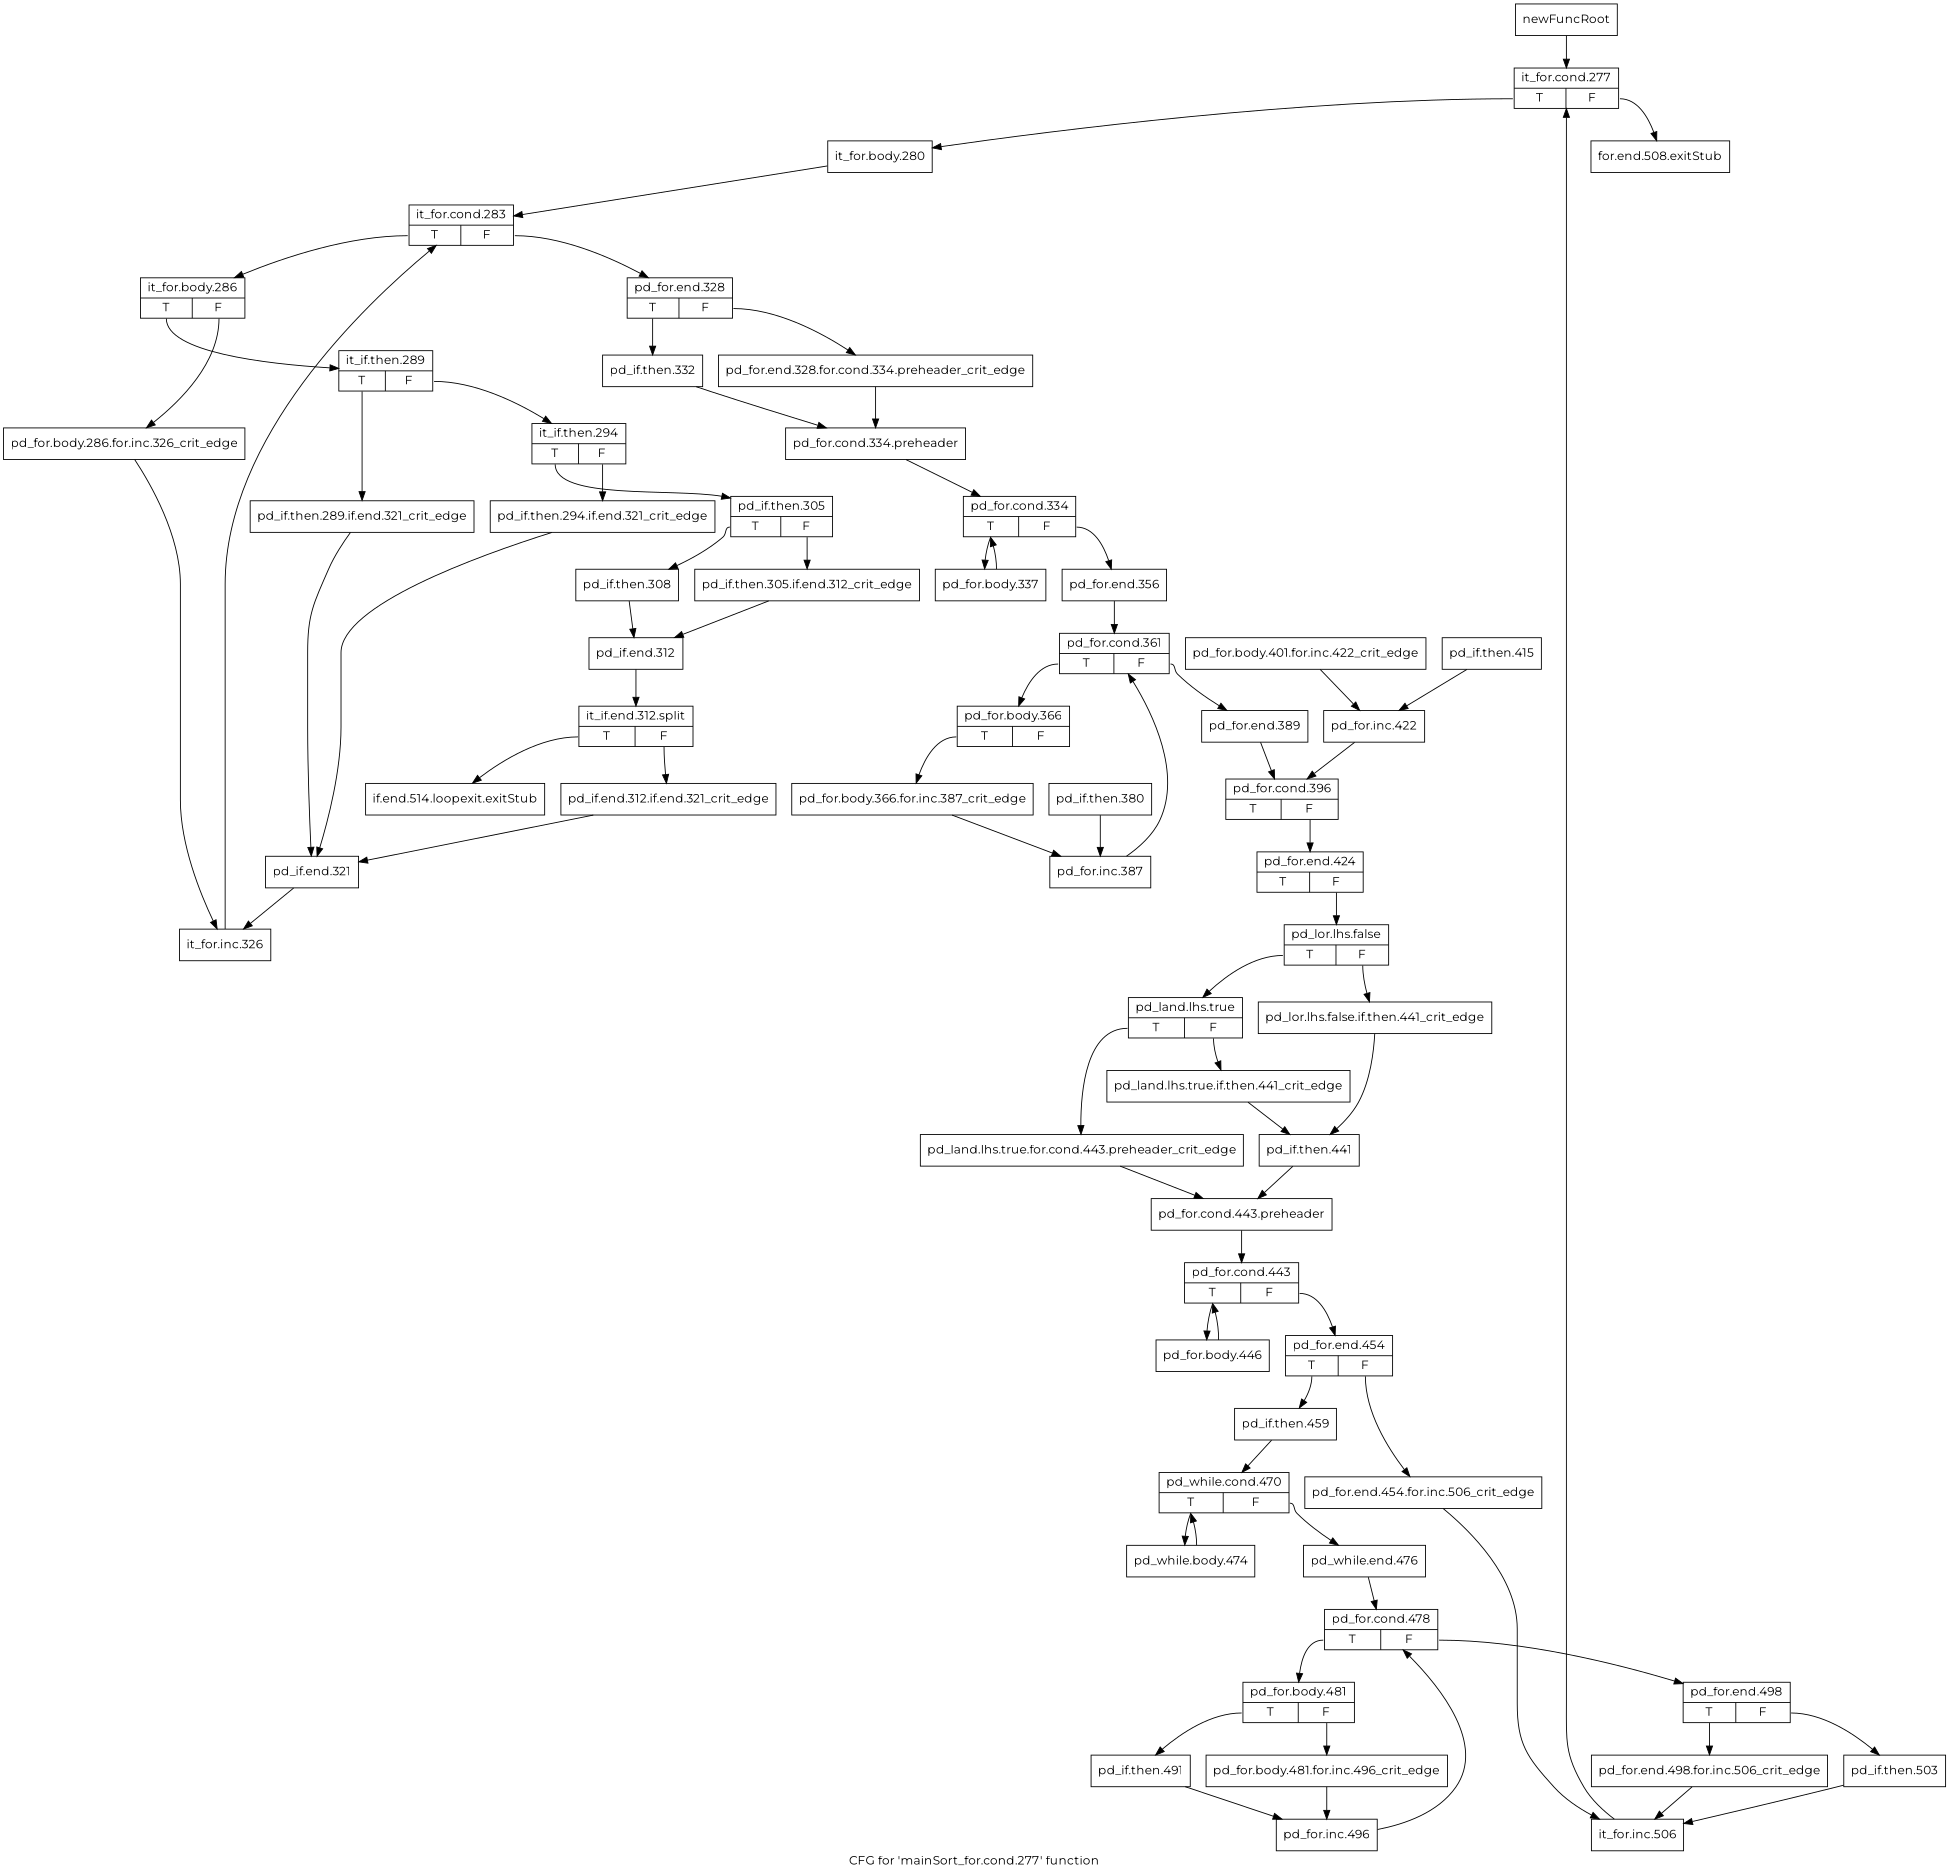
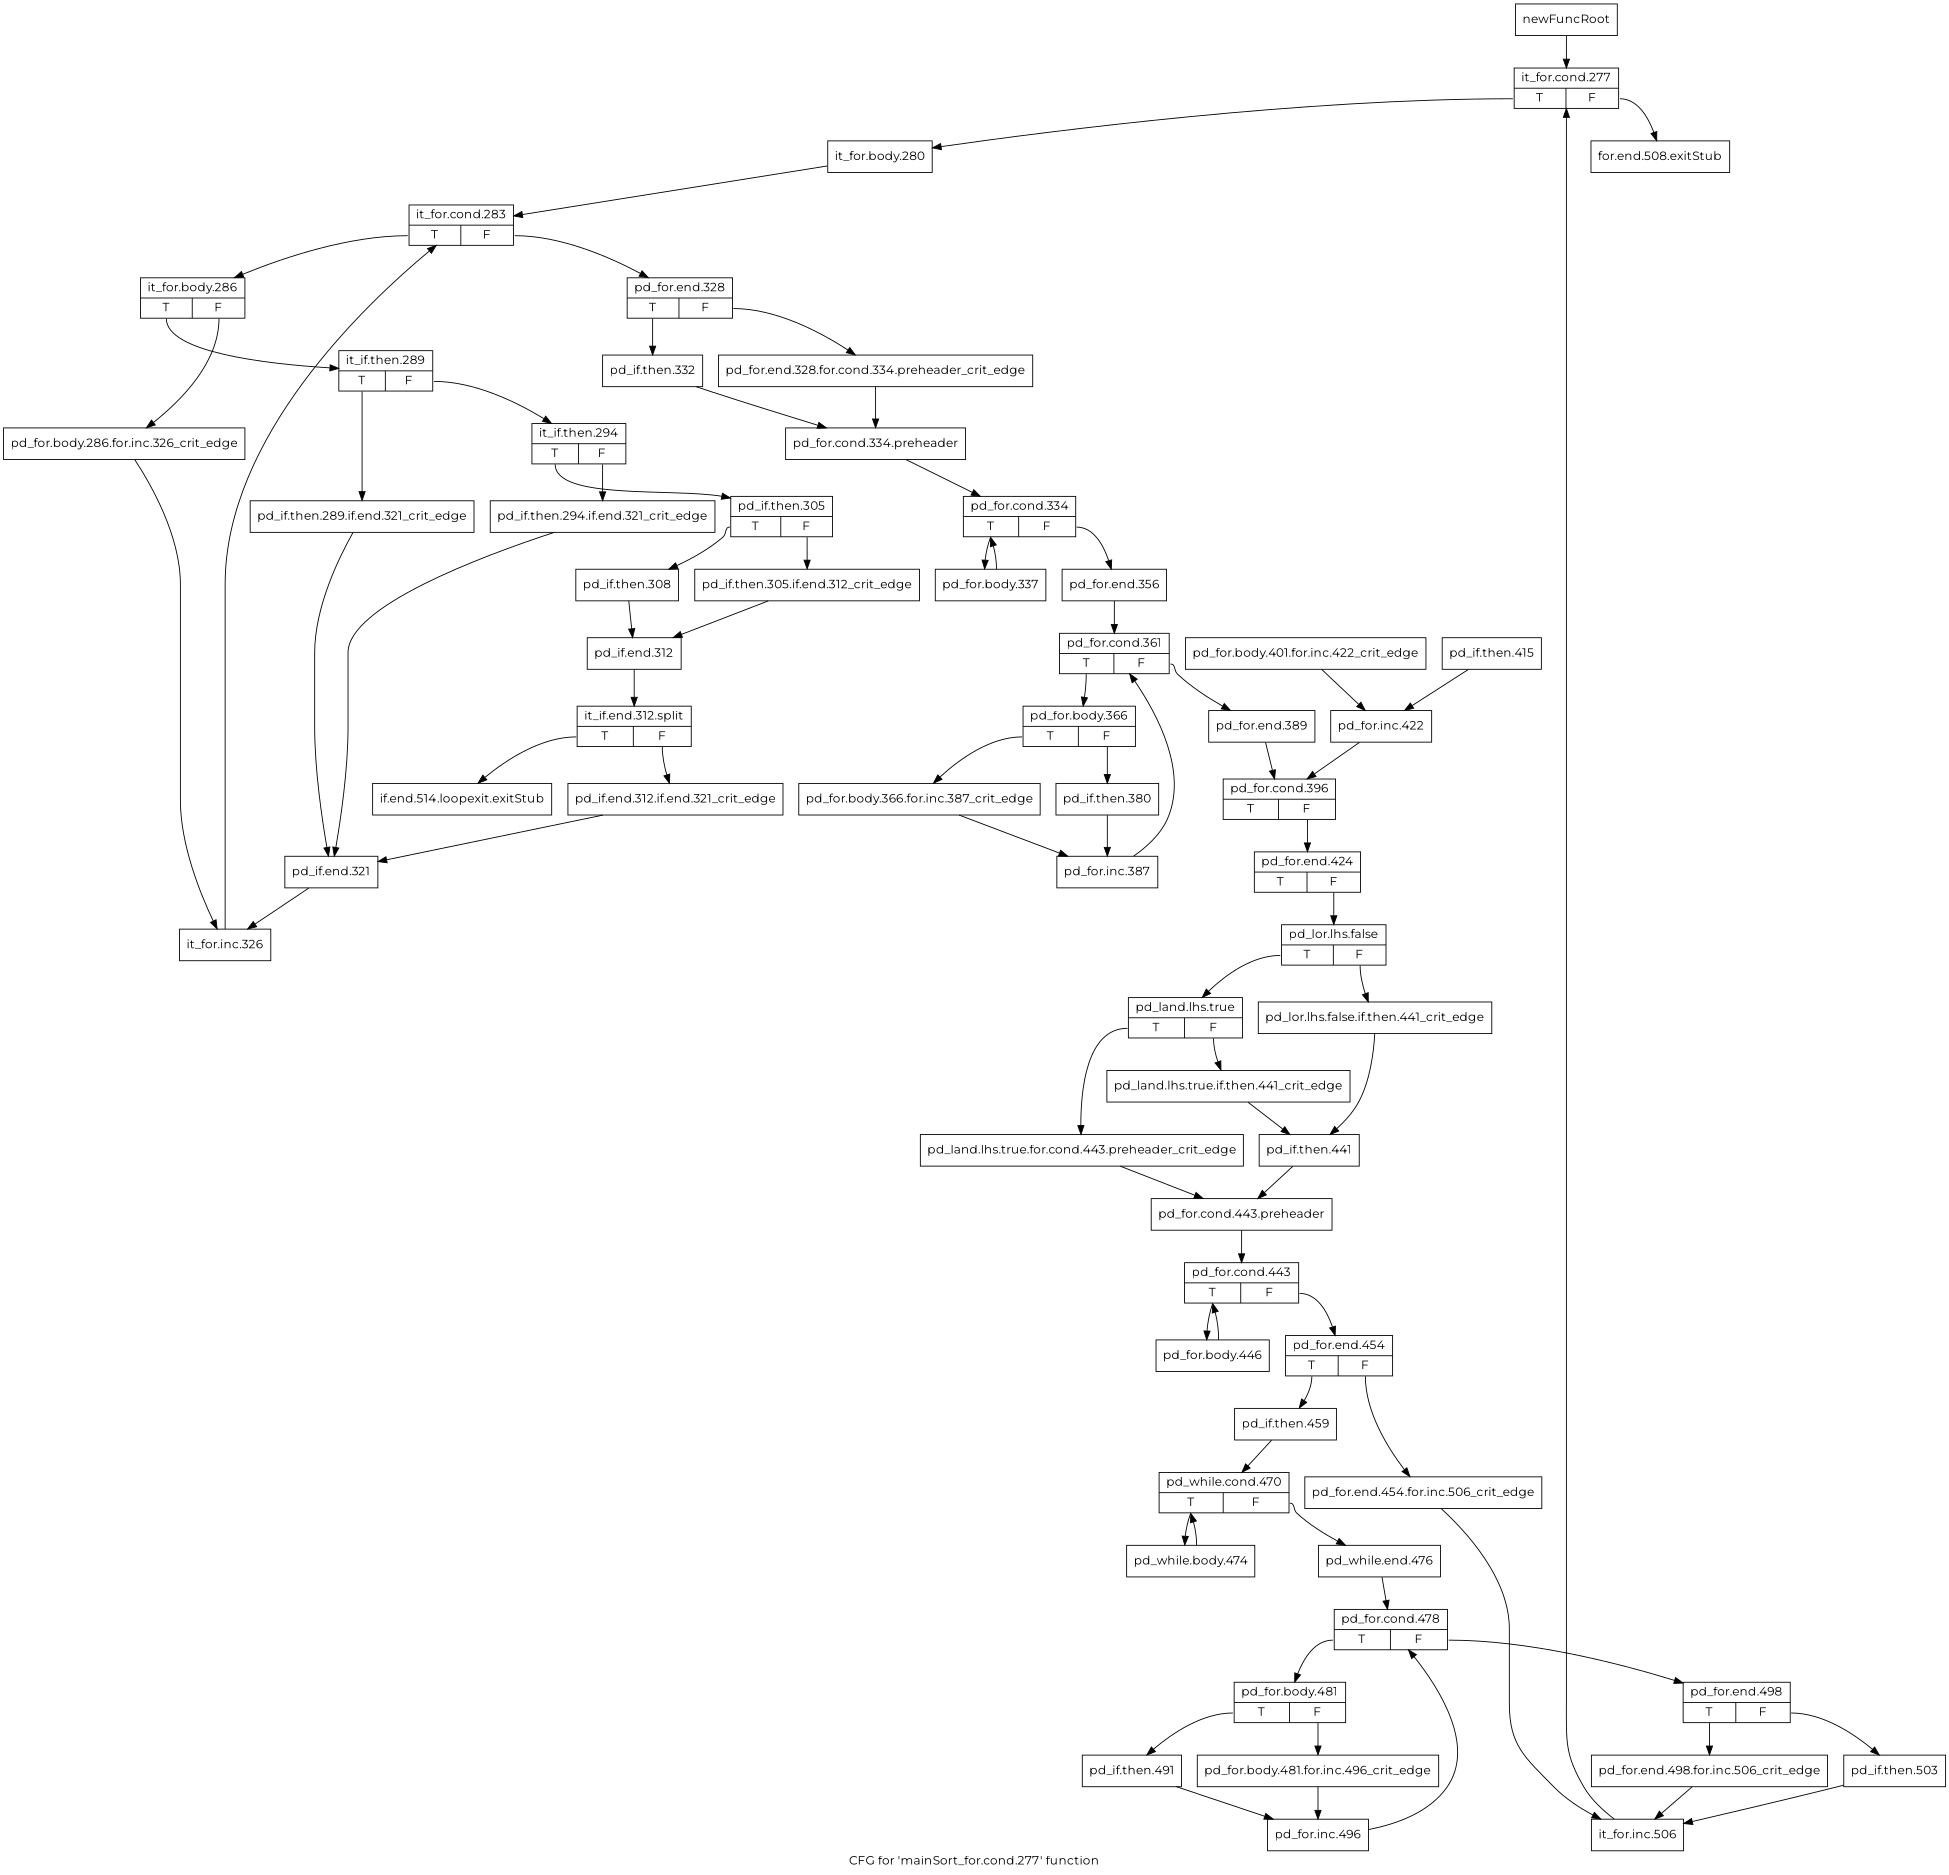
edge "pd_for.body.366" -> "pd_if.then.380": added
